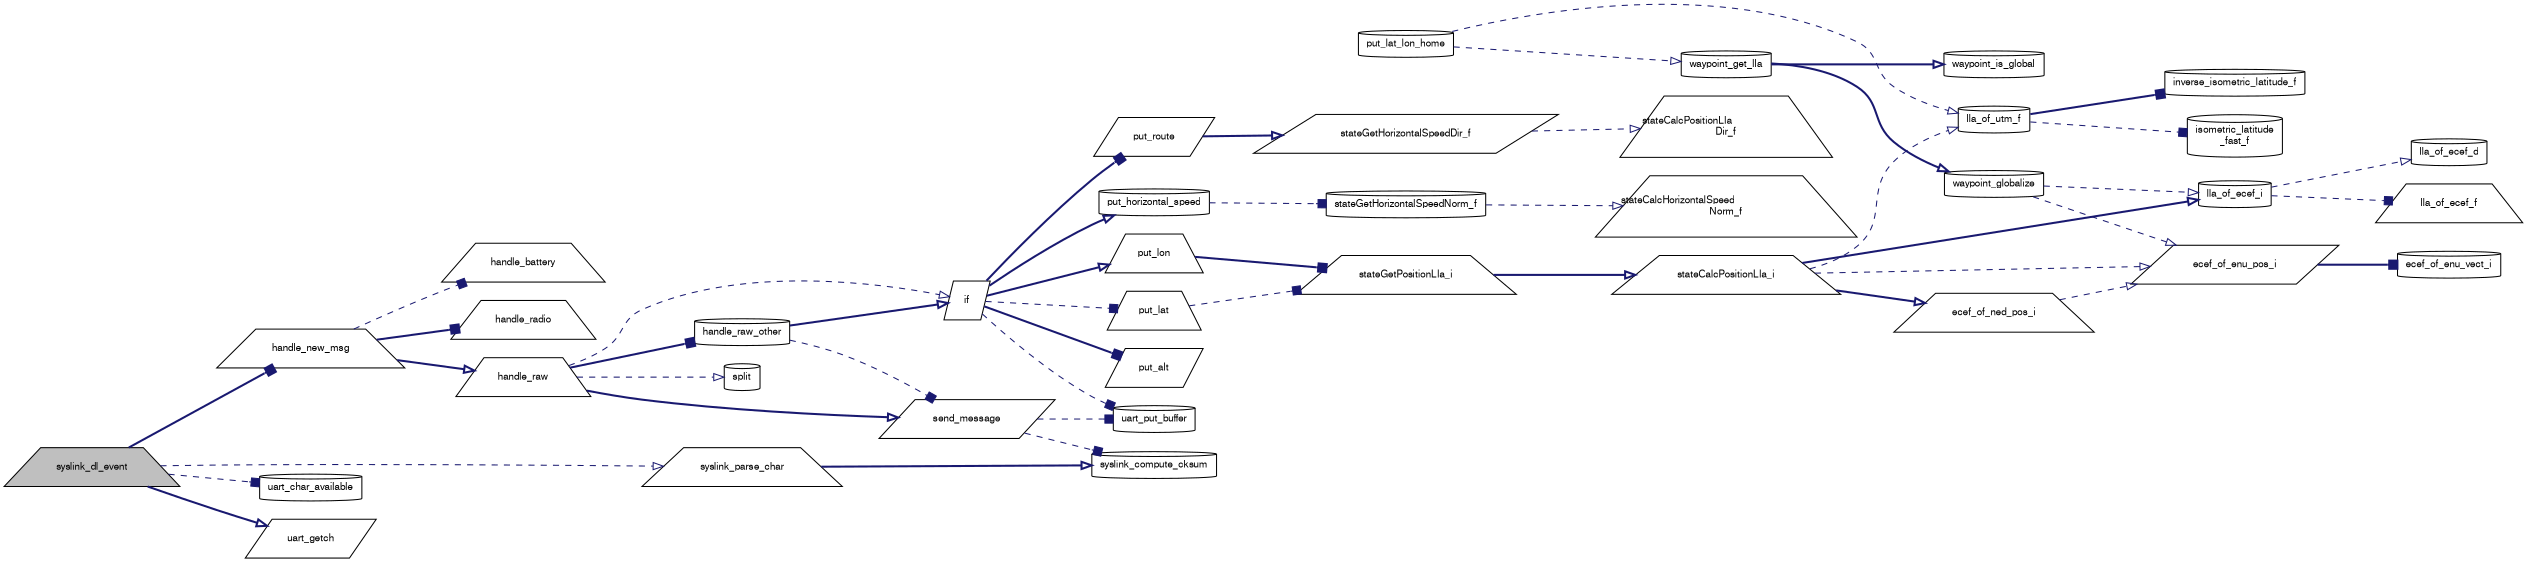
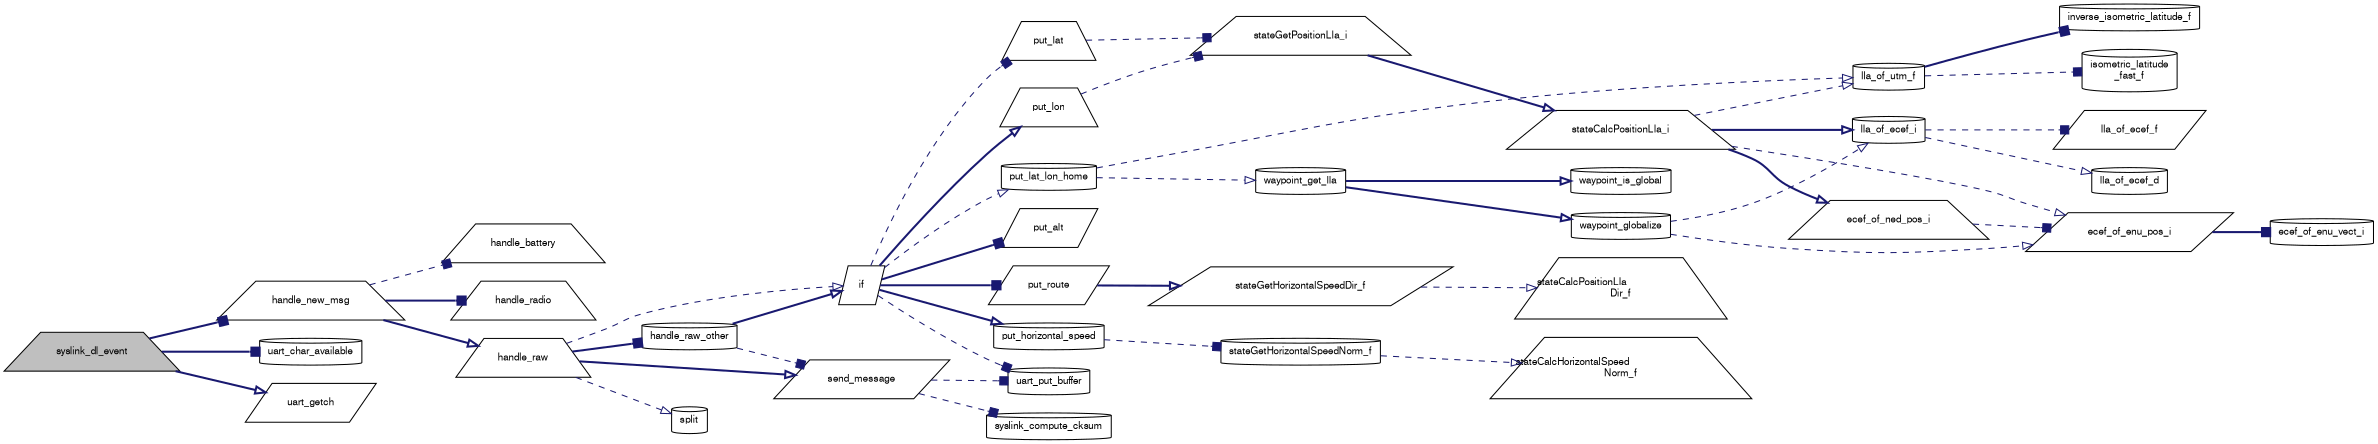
node "lla_of_ecef_f": shape trapezium -> parallelogram
edge "if" -> "put_lat_lon_home": added
edge "put_lon" -> "stateGetPositionLla_i": style bold -> dashed
edge "ecef_of_ned_pos_i" -> "ecef_of_enu_pos_i": arrowhead onormal -> box
node "syslink_parse_char": removed
edge "syslink_dl_event" -> "uart_char_available": style dashed -> bold
